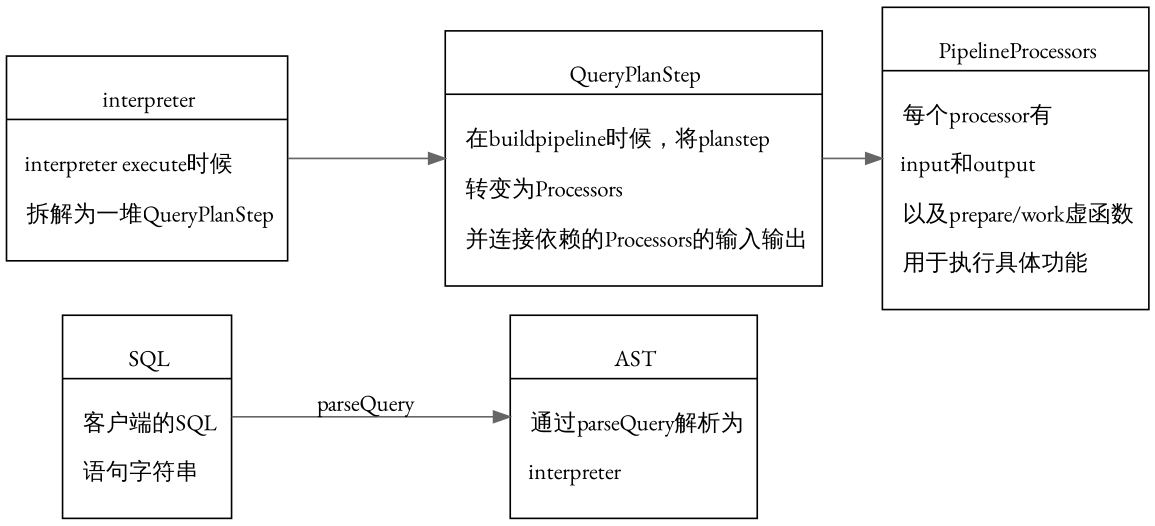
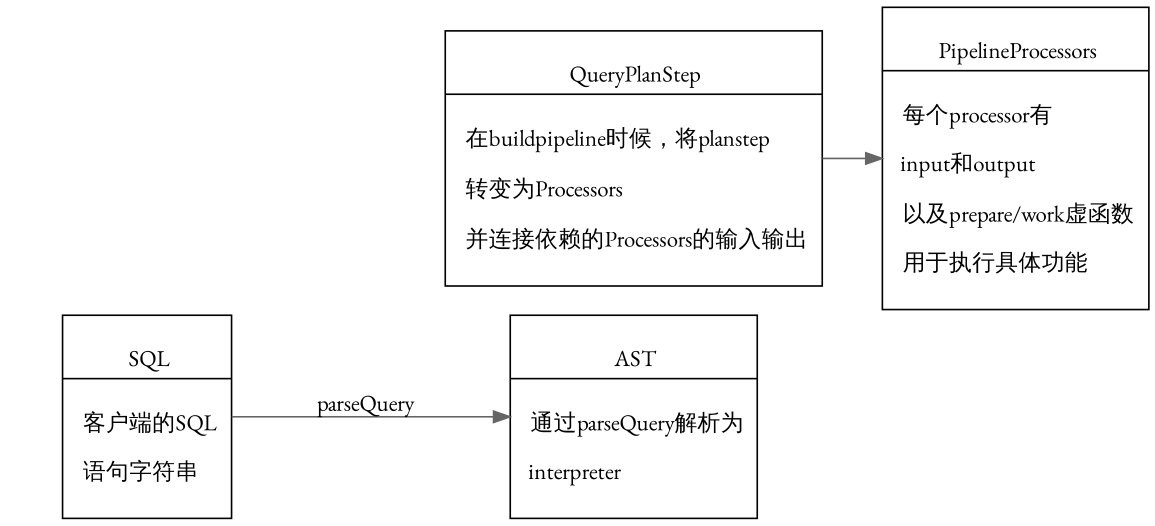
node "interpreter": removed
